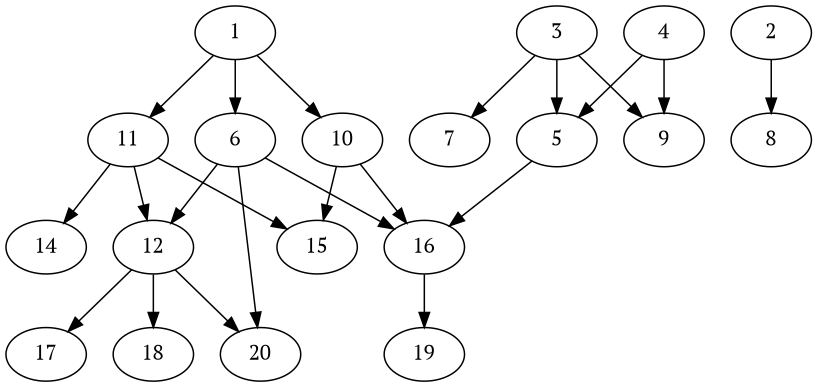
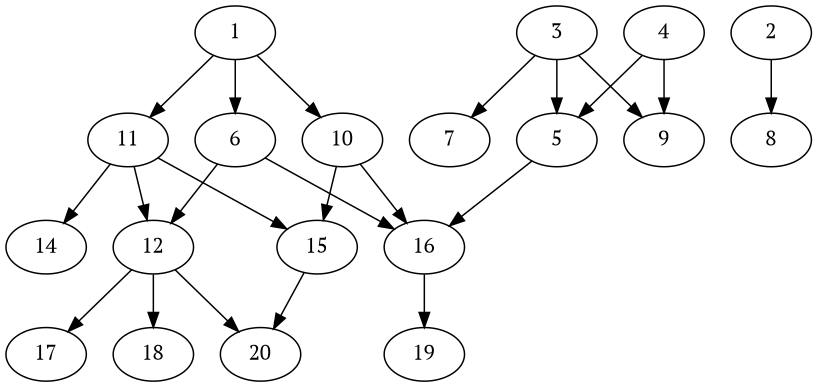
edge "6" -> "20": now "15" -> "20"
